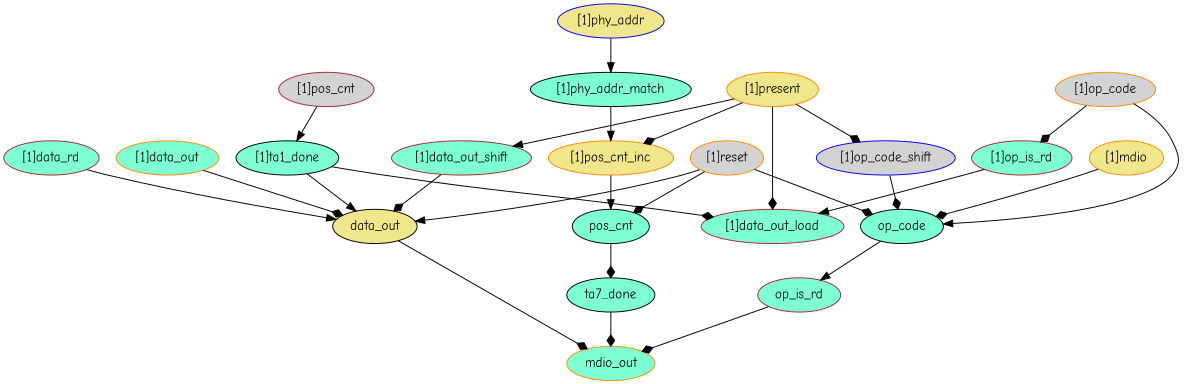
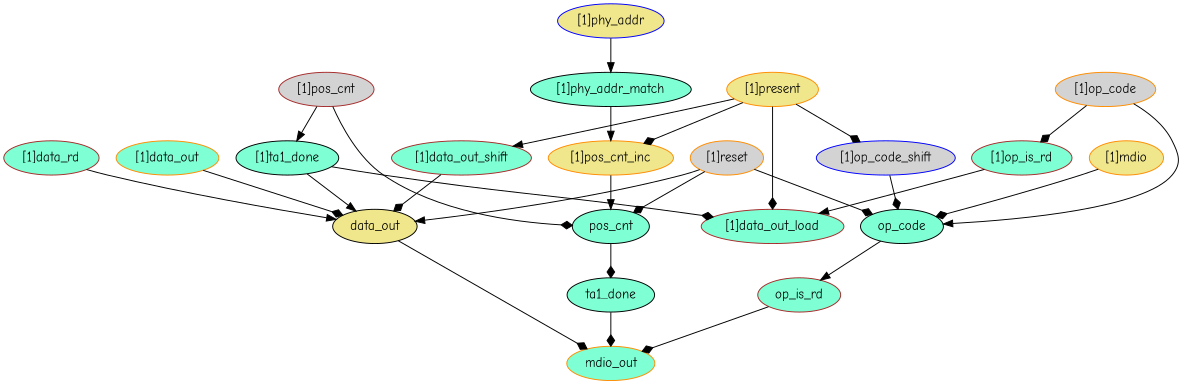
edge "[1]pos_cnt" -> "pos_cnt": added
node "ta7_done": label "ta7_done" -> "ta1_done"
